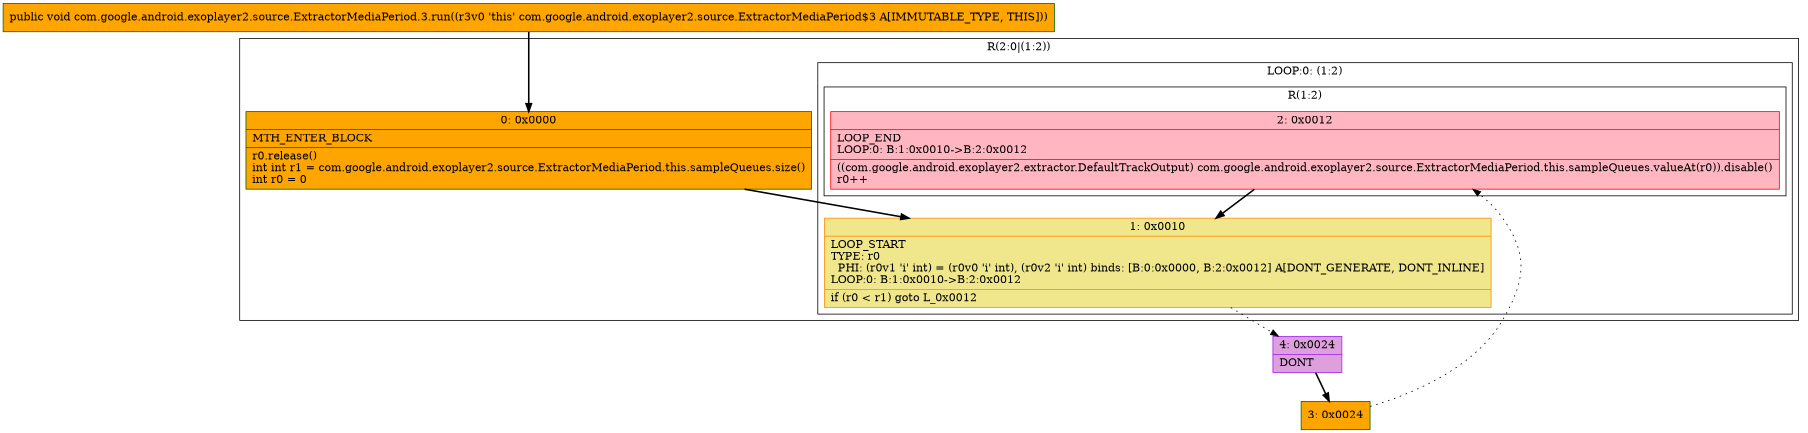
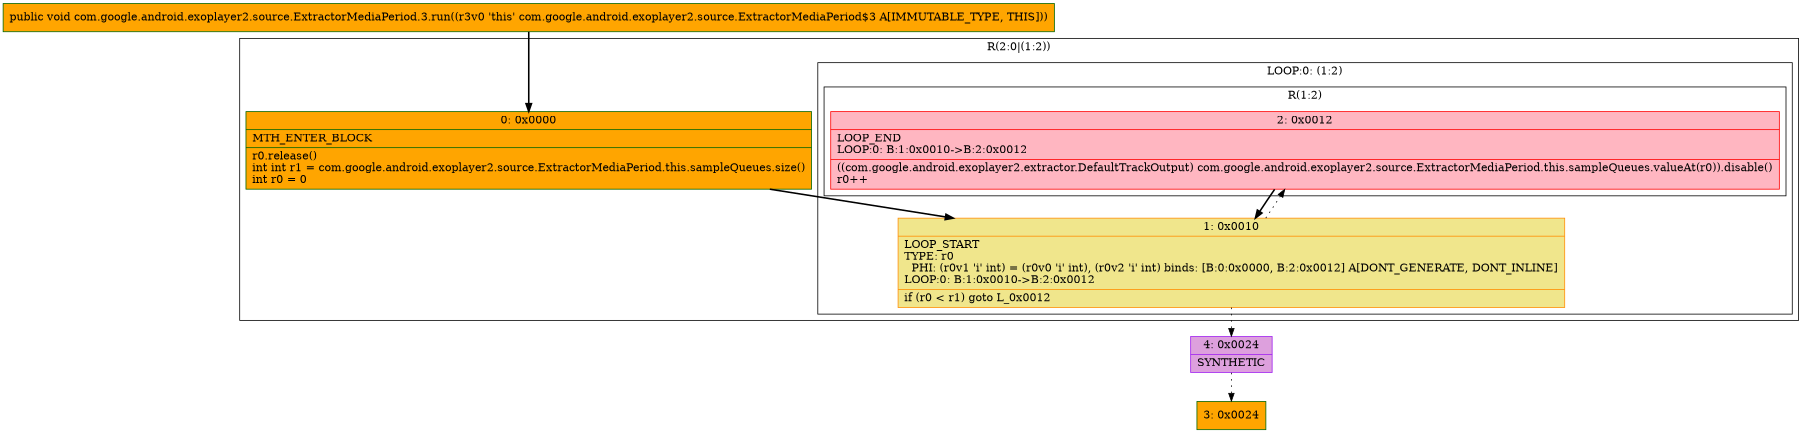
edge "3: 0x0024" -> "2: 0x0012": now "1: 0x0010" -> "2: 0x0012"
node "4: 0x0024": text "DONT" -> "SYNTHETIC"
edge "4: 0x0024" -> "3: 0x0024": style bold -> dotted
